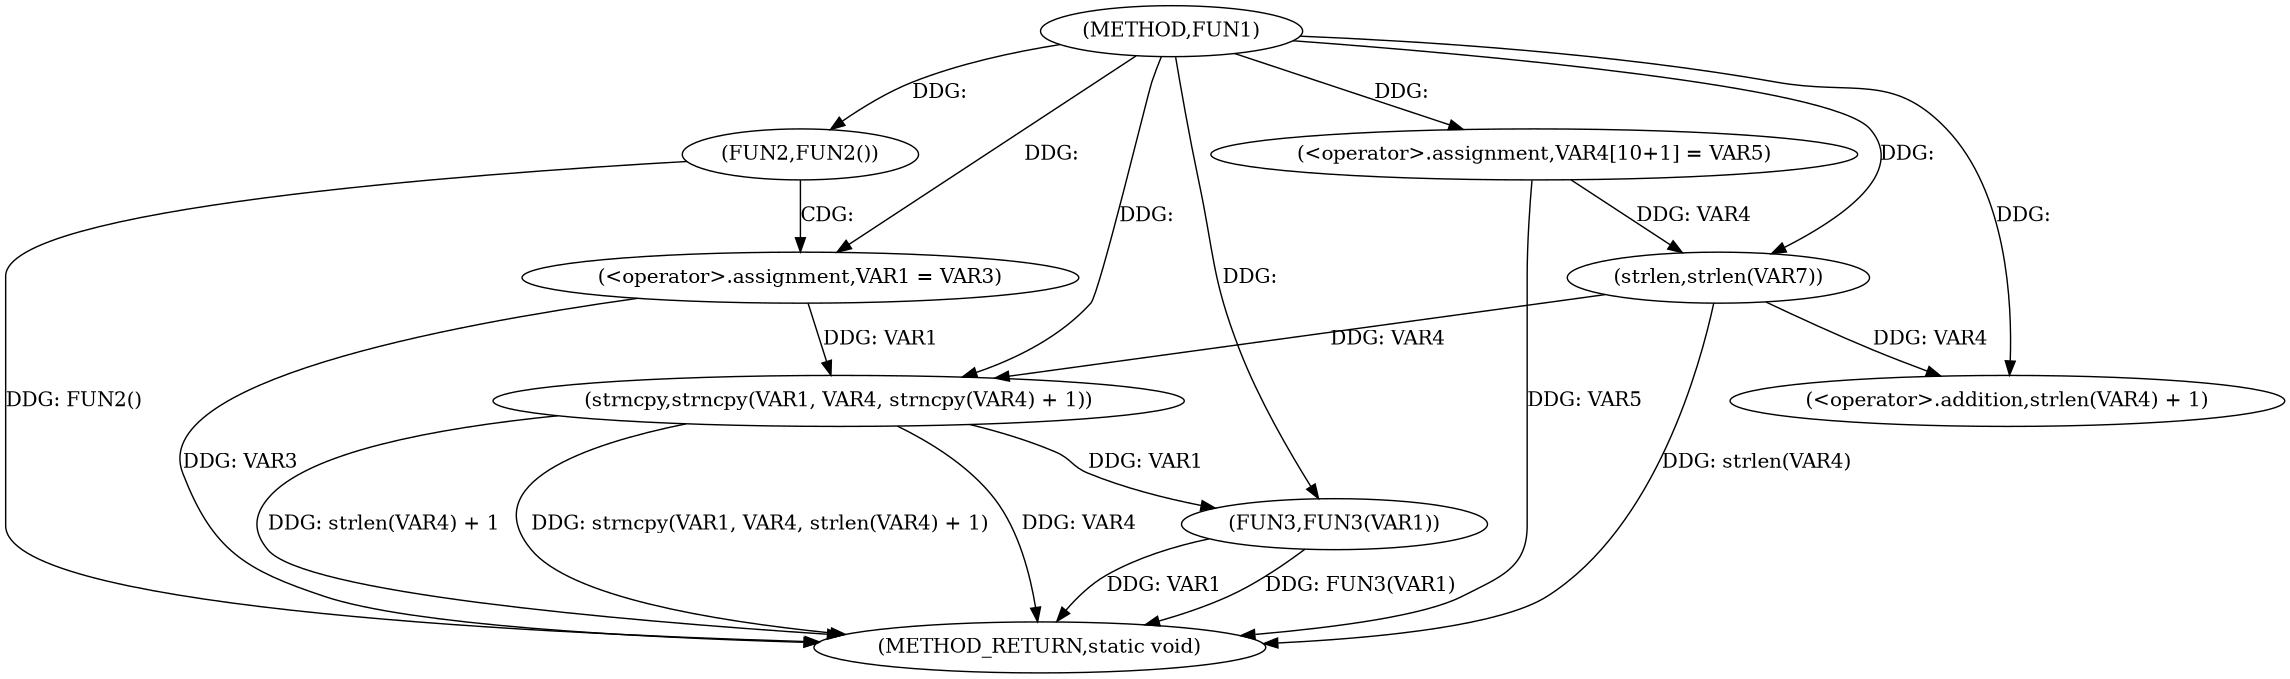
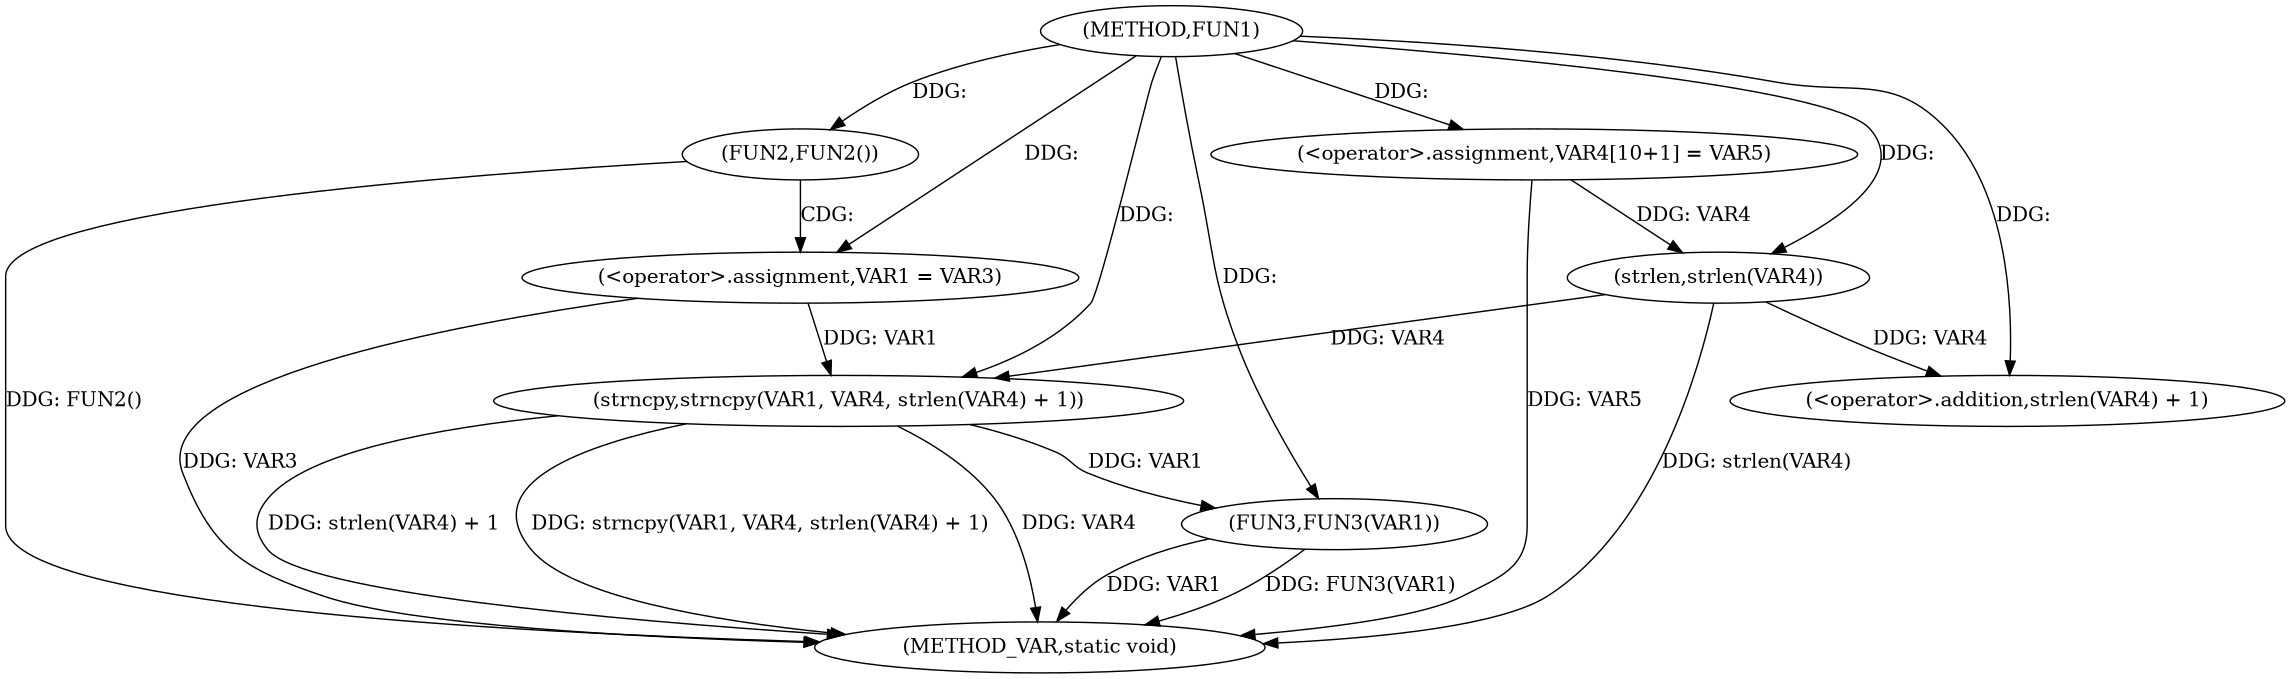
node "(strlen,strlen(VAR7))": label "(strlen,strlen(VAR7))" -> "(strlen,strlen(VAR4))"
node "(strncpy,strncpy(VAR1, VAR4, strncpy(VAR4) + 1))": label "(strncpy,strncpy(VAR1, VAR4, strncpy(VAR4) + 1))" -> "(strncpy,strncpy(VAR1, VAR4, strlen(VAR4) + 1))"
node "(METHOD_RETURN,static void)": label "(METHOD_RETURN,static void)" -> "(METHOD_VAR,static void)"
